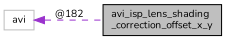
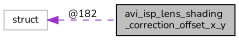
node "avi": label "avi" -> "struct"
